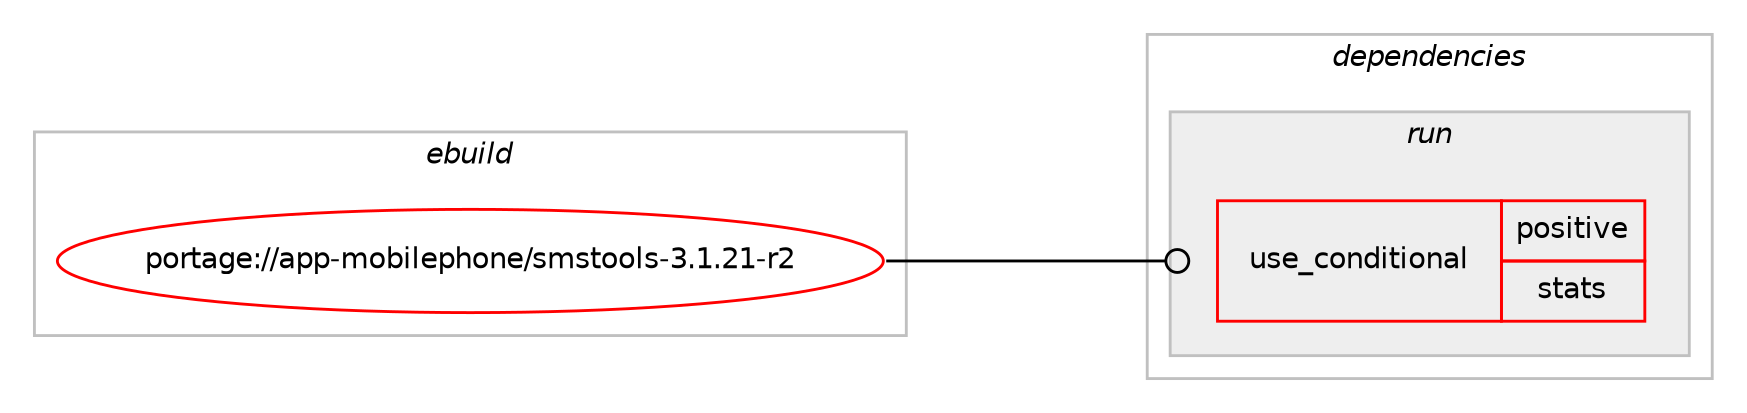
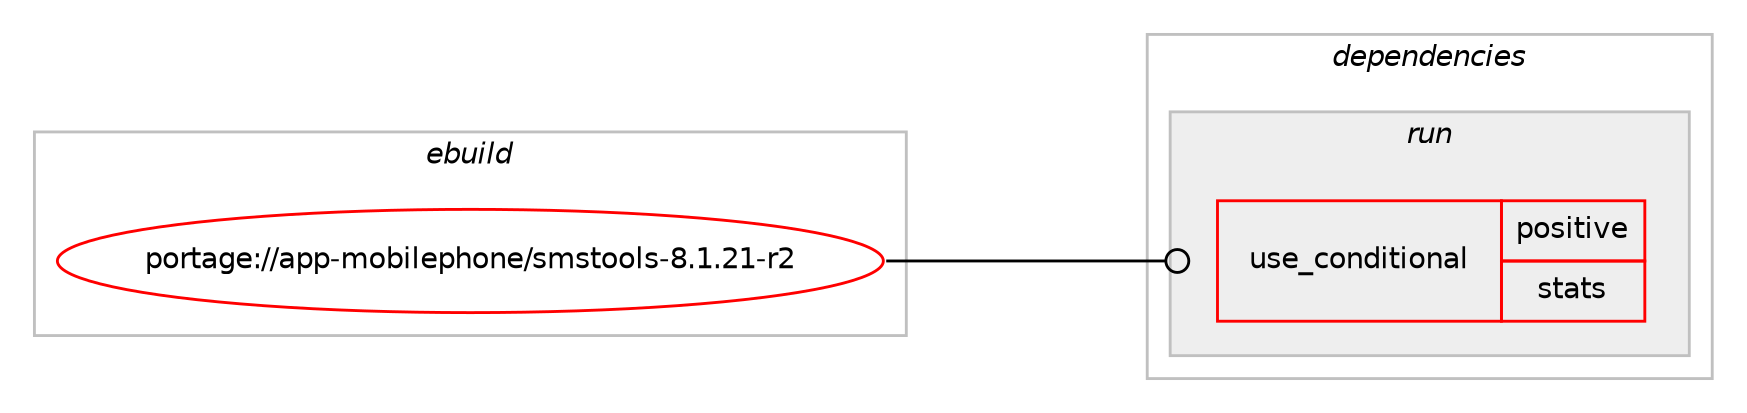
node "portage://app-mobilephone/smstools-3.1.21-r2": label "portage://app-mobilephone/smstools-3.1.21-r2" -> "portage://app-mobilephone/smstools-8.1.21-r2"
